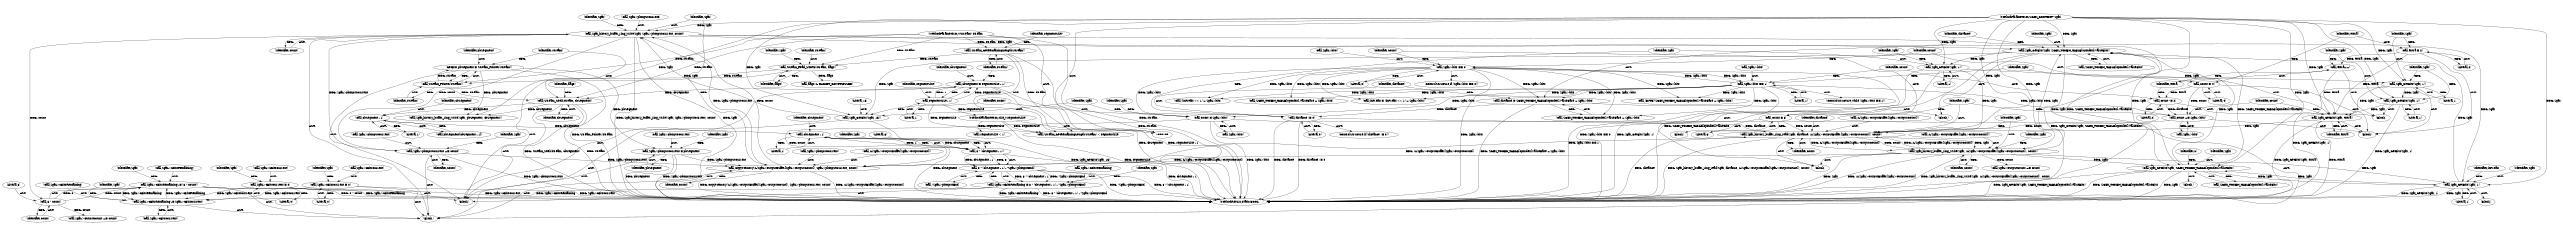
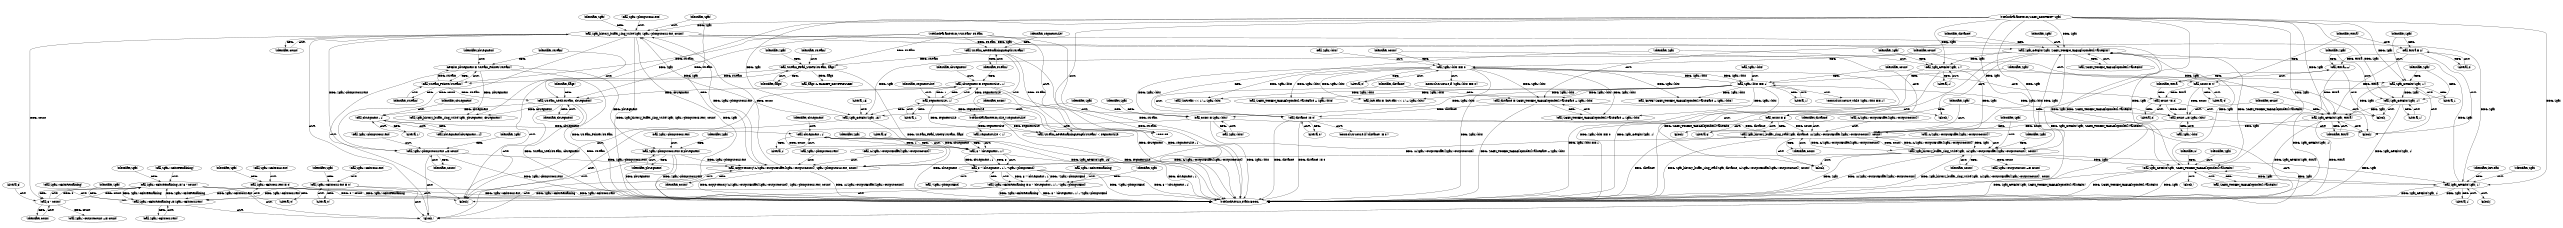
edge "(Call,count = 4)" -> "(Literal,4)": label "AST: " -> "CFG: "
edge "(Call,count *= 2)" -> "(Call,count += zgfx->bits)": label "DDG: distance" -> "DDG: count"
edge "(Call,Stream_Read_UINT8(stream, flags))" -> "(MethodReturn,static BOOL)": added, label "DDG: Stream_Read_UINT8(stream, flags)"
edge "(Call,8 * (cbSegment - 1) - *zgfx->pbInputEnd)" -> "(Call,*zgfx->pbInputEnd)": removed, label "CFG:"
edge "(Call,zgfx->cBitsRemaining -= (8 * count))" -> "(Call,8 * count)": added, label "CFG:"
